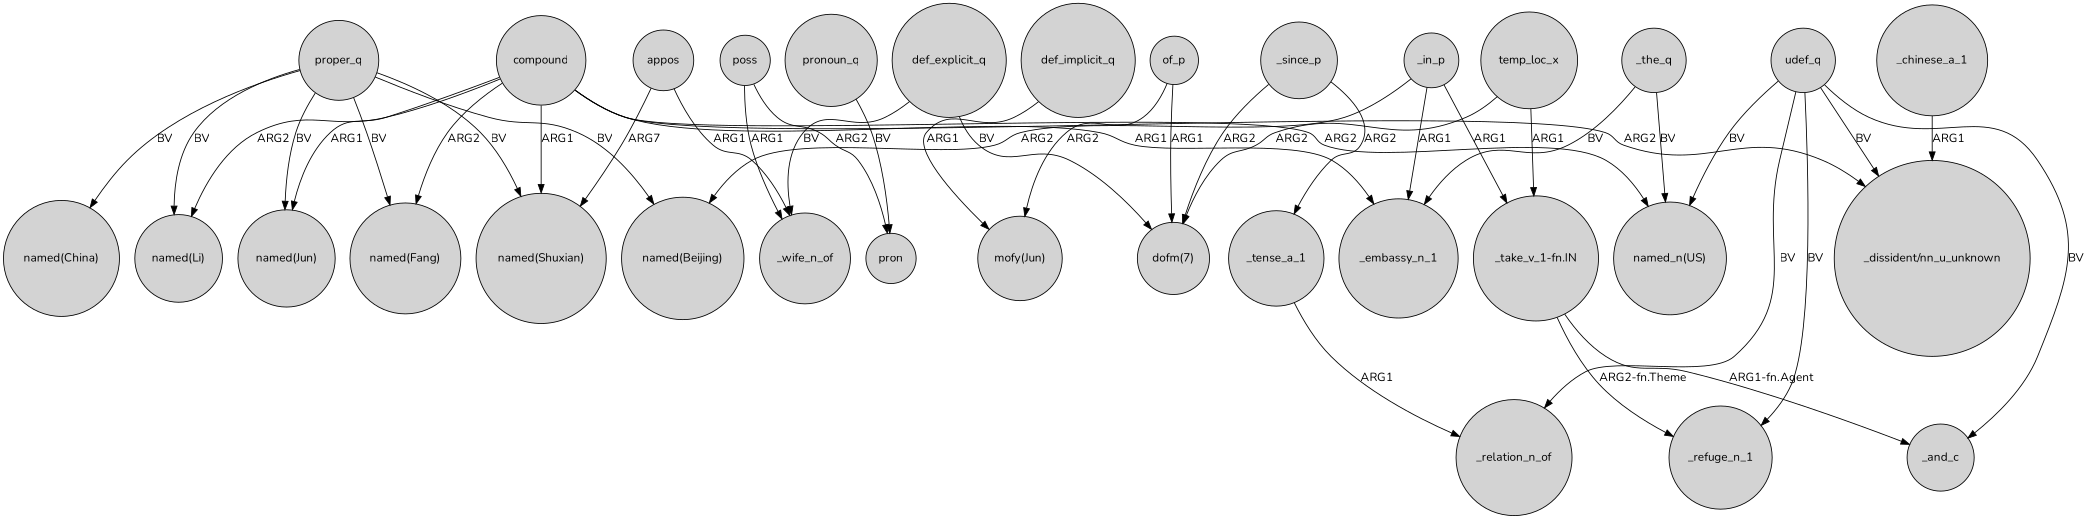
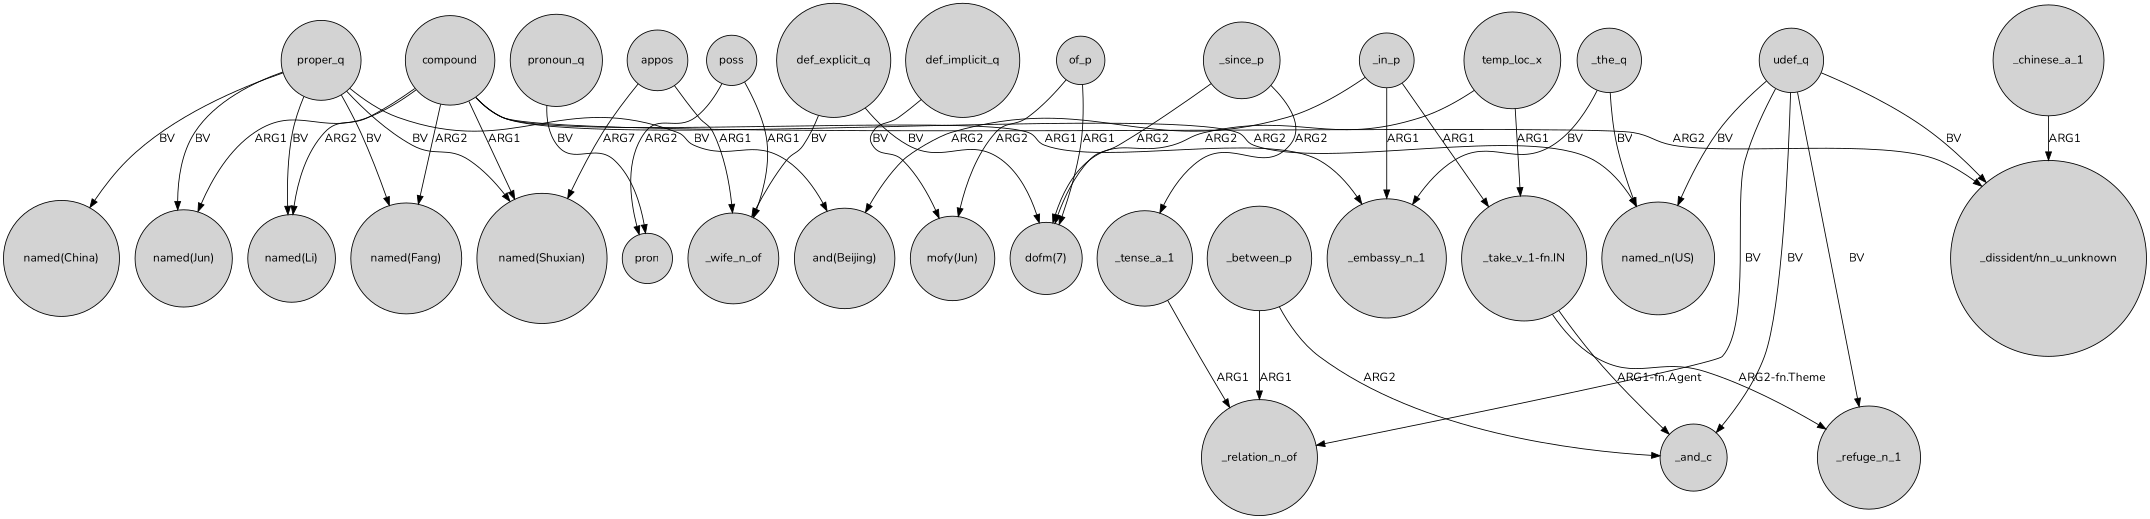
edge "def_implicit_q" -> "mofy(Jun)": label "ARG1" -> "BV"
node "named(Beijing)": label "named(Beijing)" -> "and(Beijing)"
node "_between_p": added
